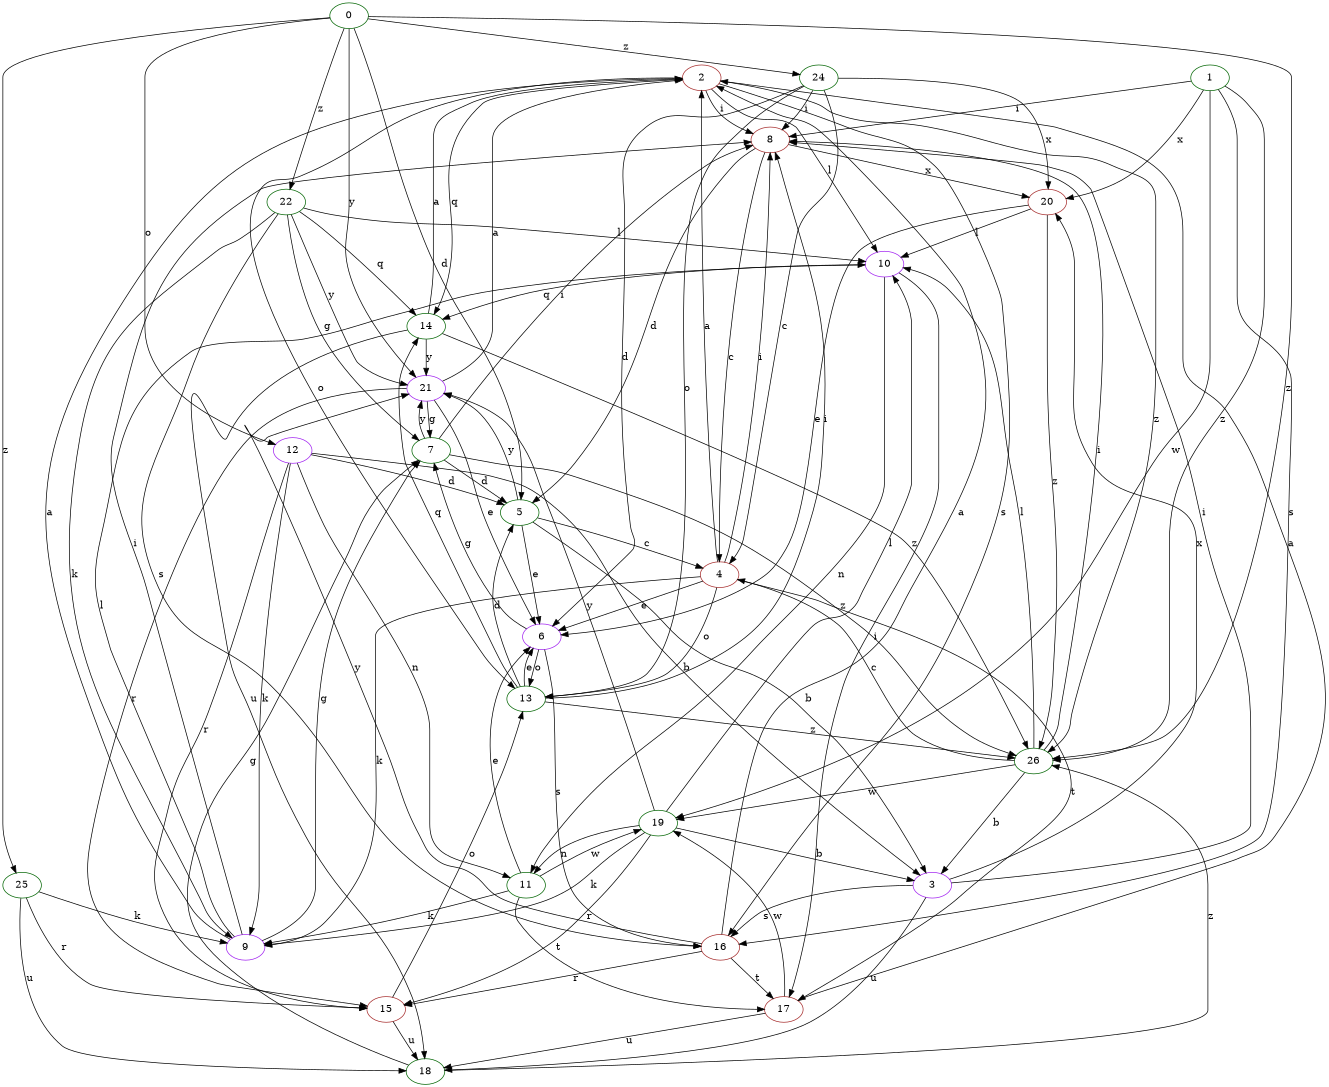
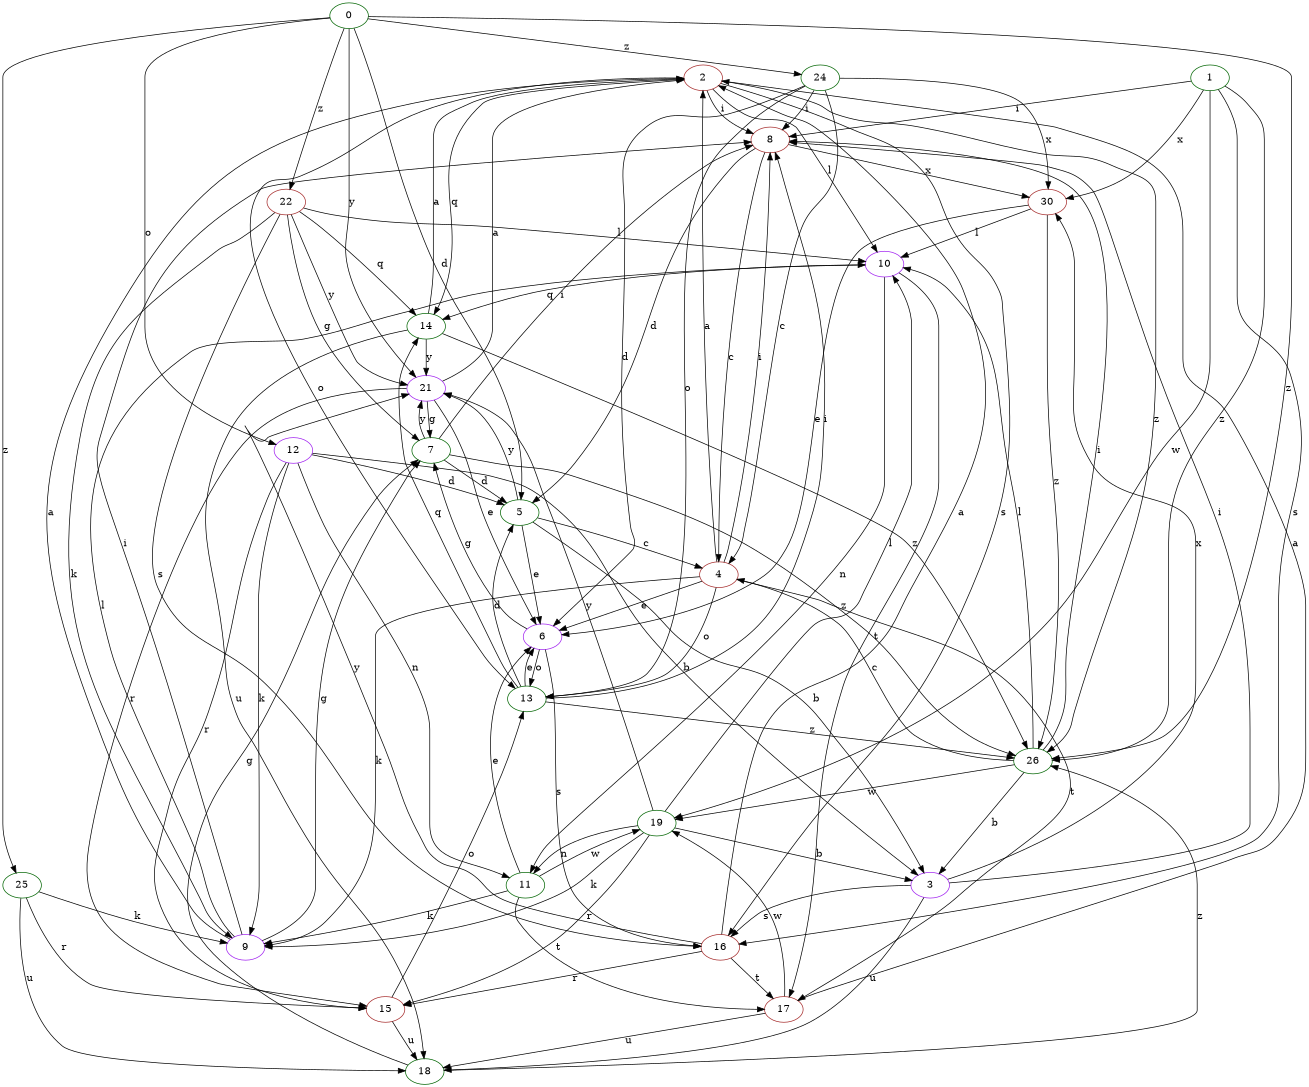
node "22": color darkgreen -> brown
node "20": label "20" -> "30"
edge "10" -> "17": label "i" -> "t"
